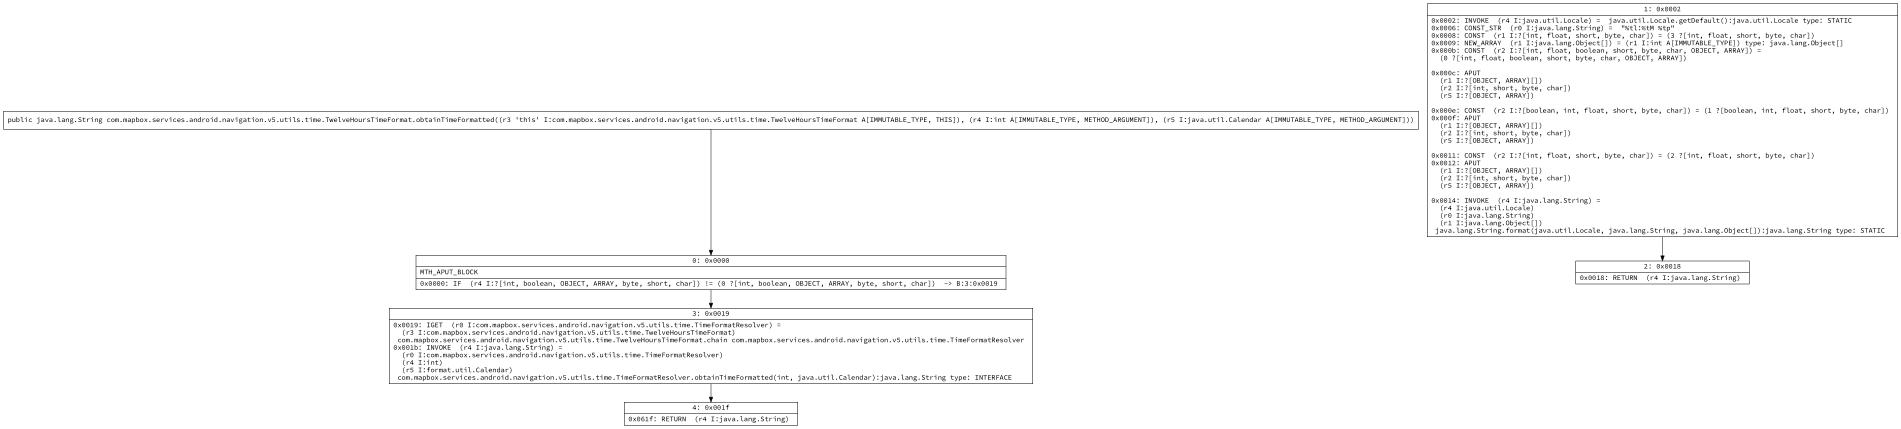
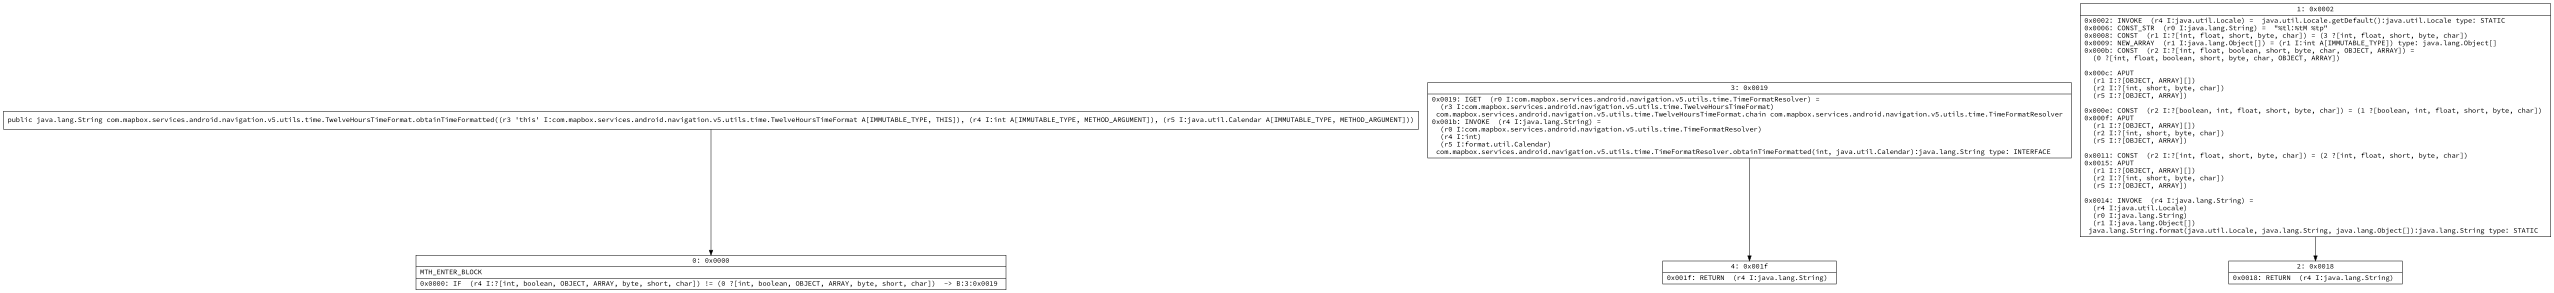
node "1: 0x0002": text "0x0012: APUT" -> "0x0015: APUT"
node "0: 0x0000": text "MTH_APUT_BLOCK" -> "MTH_ENTER_BLOCK"
edge "0: 0x0000" -> "3: 0x0019": removed
node "4: 0x001f": text "0x061f: RETURN  (r4 I:java.lang.String)" -> "0x001f: RETURN  (r4 I:java.lang.String)"
